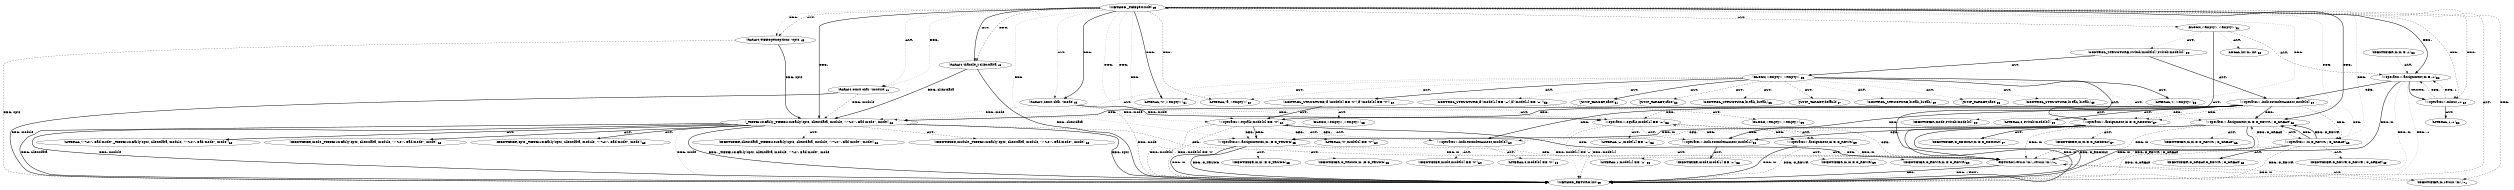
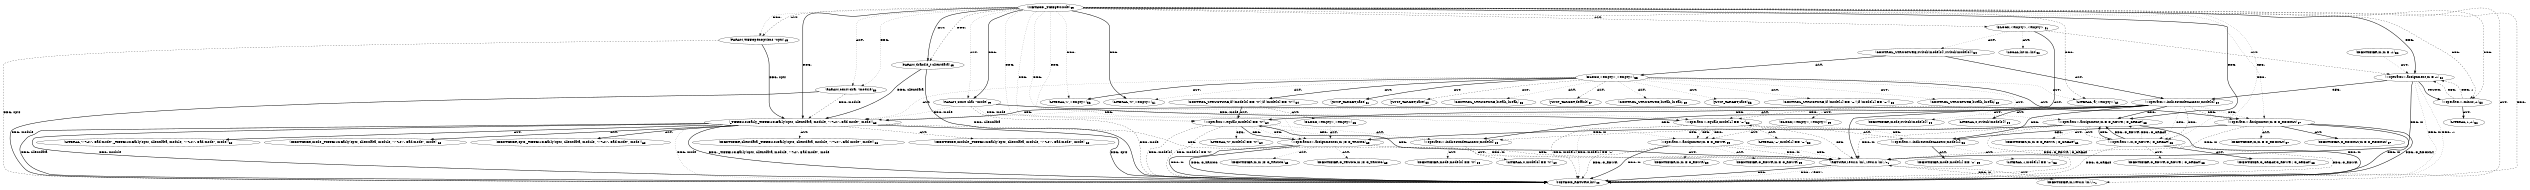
edge "(LITERAL,'r',<empty>)" -> "(METHOD,_TIFFgetMode)": reversed
edge "(METHOD,_TIFFgetMode)" -> "(<operator>.assignment,m = O_RDONLY)": label "DDG: " -> "CFG: "
node "(IDENTIFIER,mode,mode[1] == '+')": text "58" -> "59"
